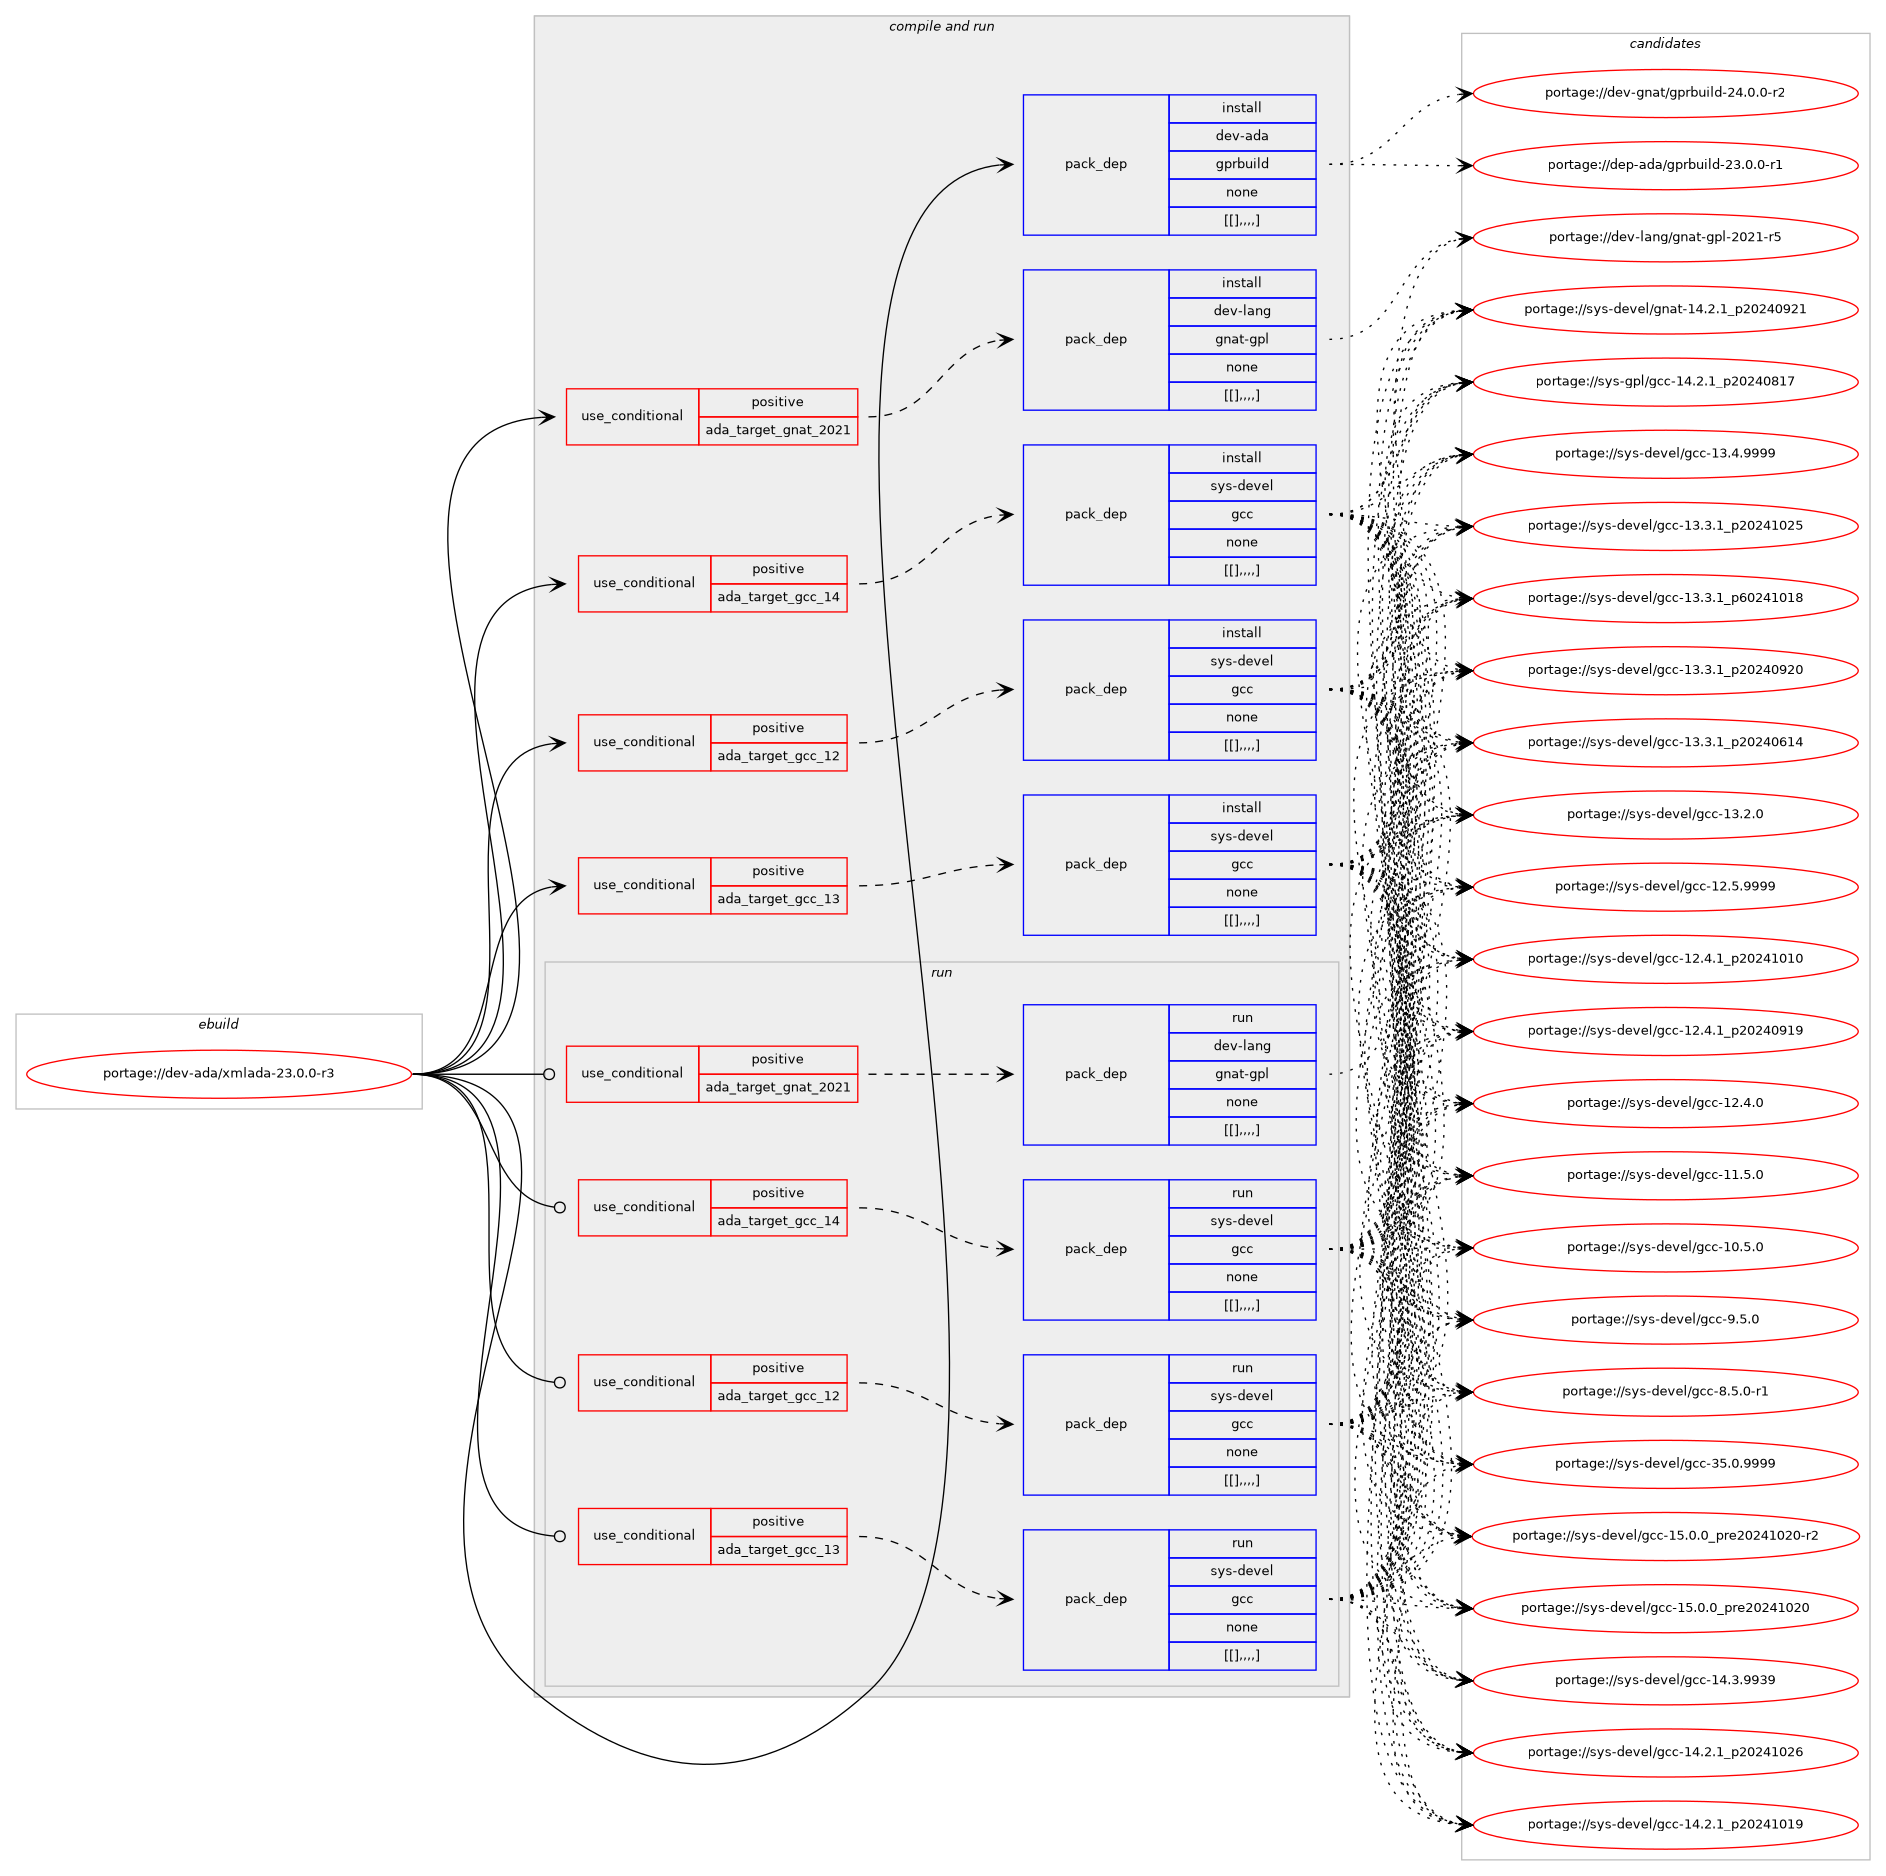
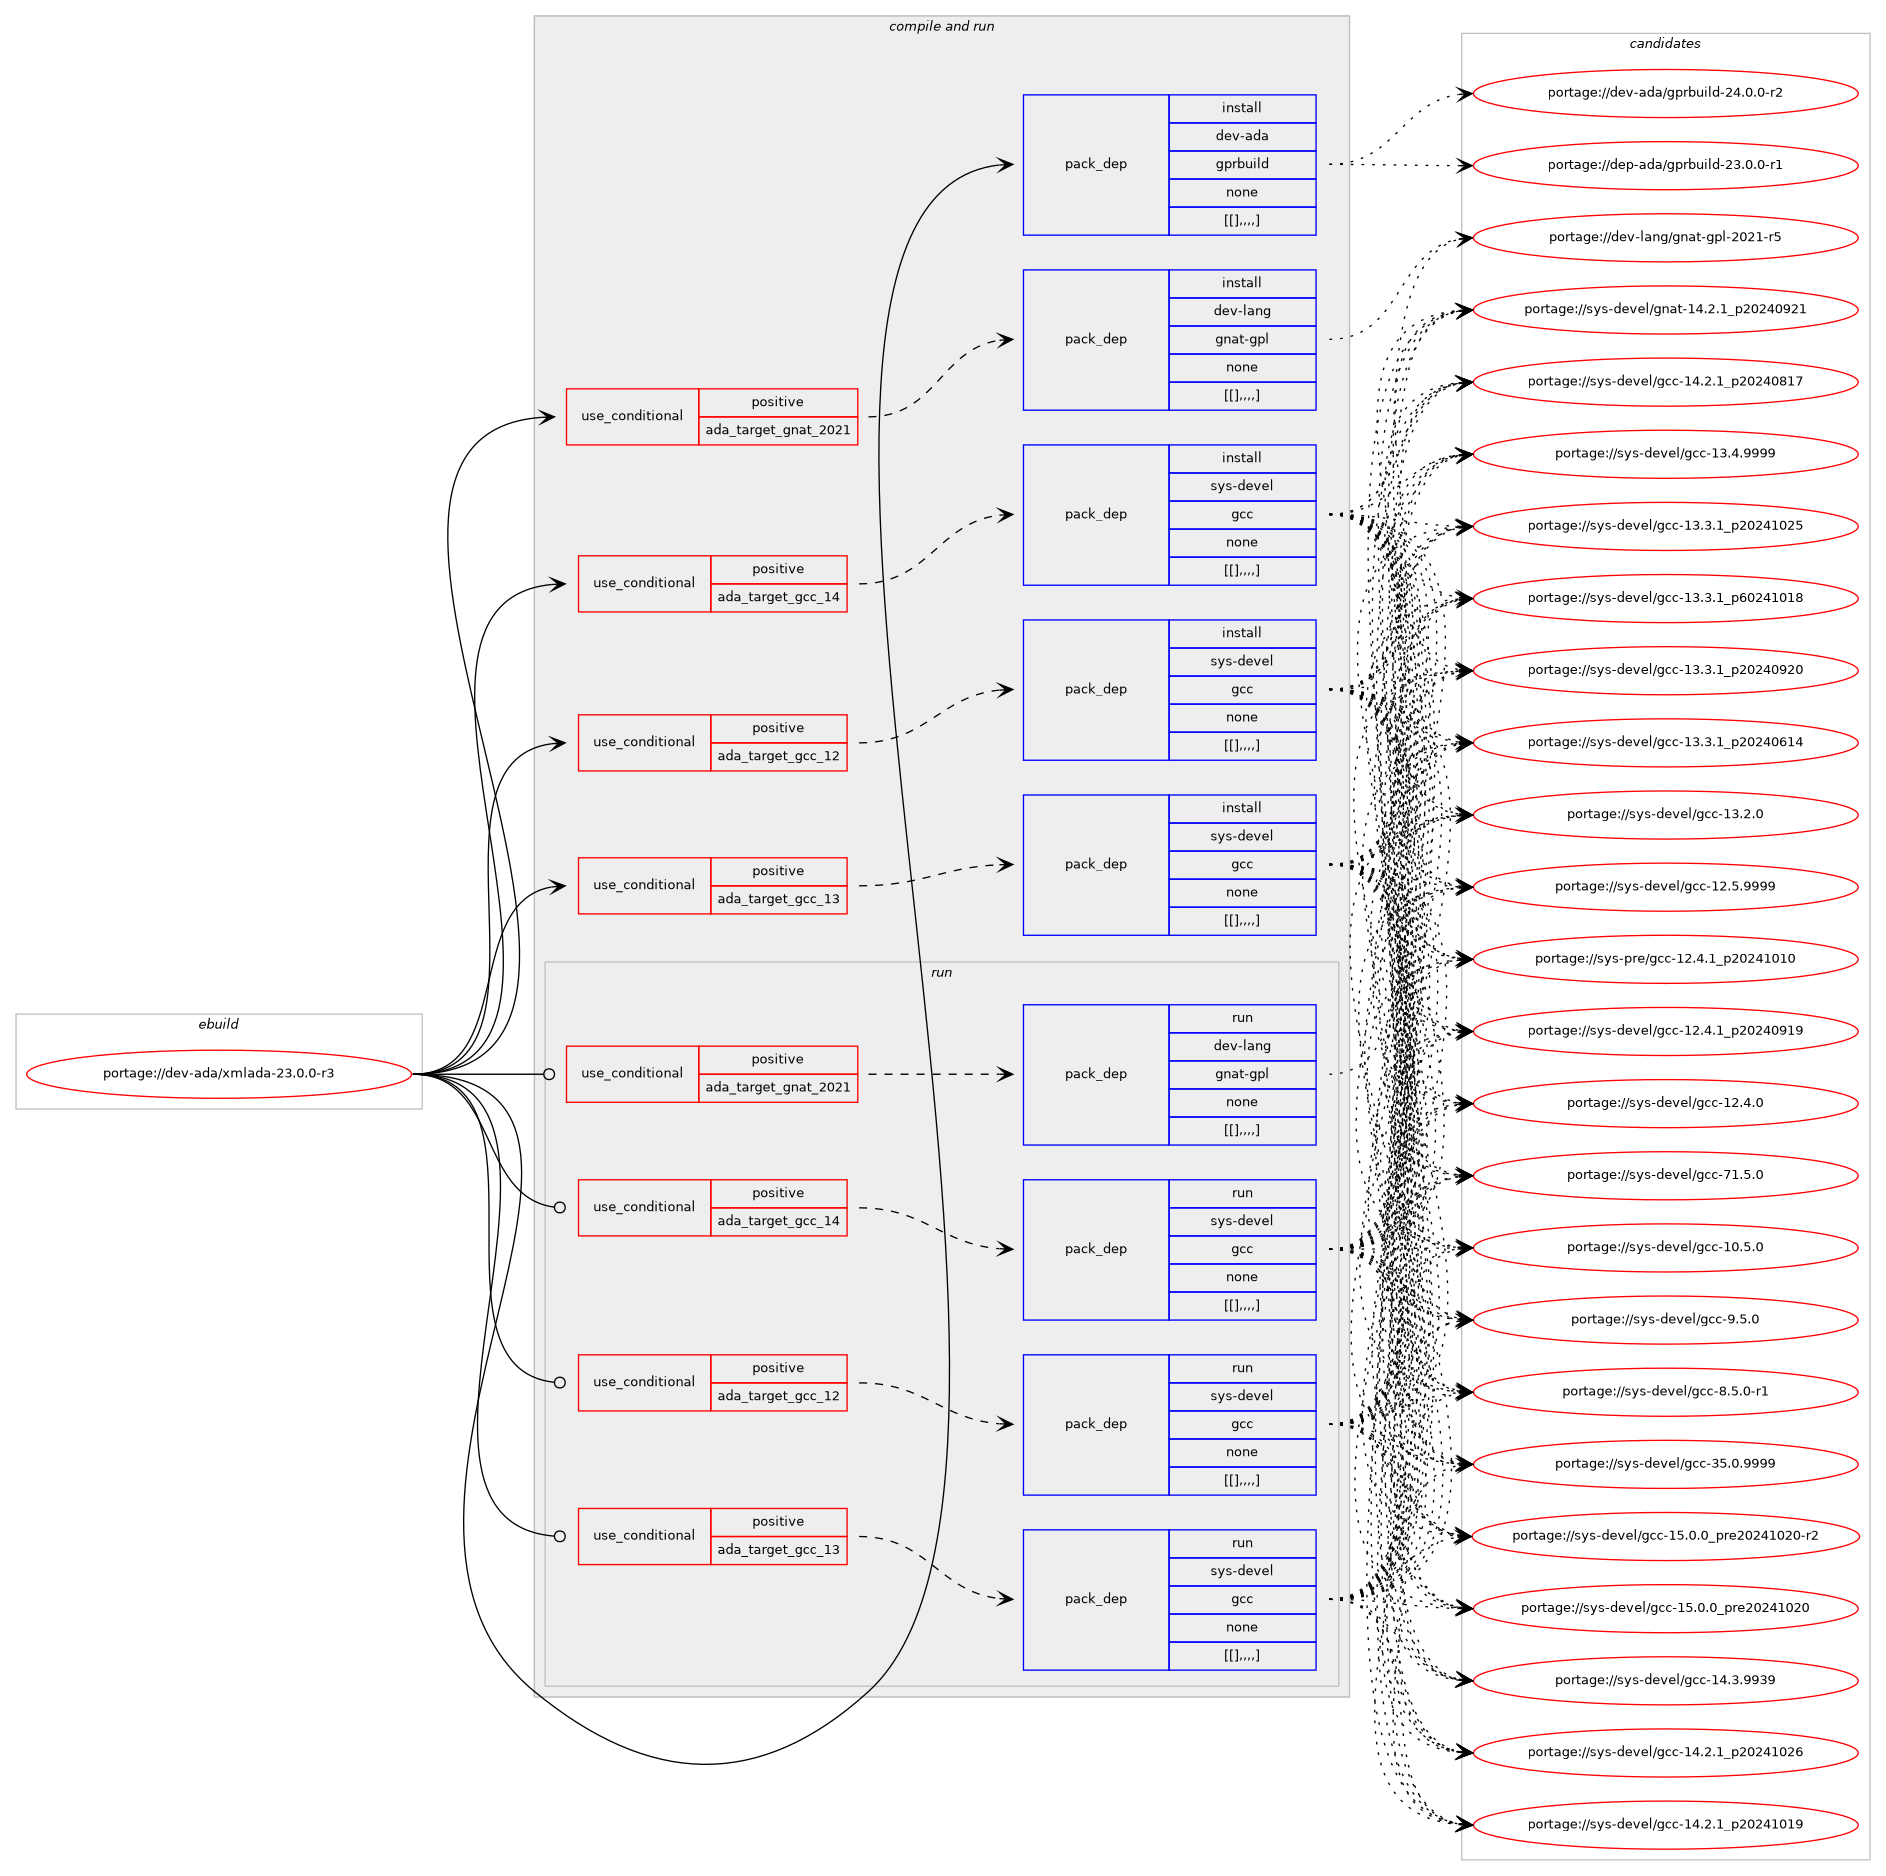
node "portage://dev-gnat/gprbuild-24.0.0-r2": label "portage://dev-gnat/gprbuild-24.0.0-r2" -> "portage://dev-ada/gprbuild-24.0.0-r2"
node "portage://sys-gpl/gcc-14.2.1_p20240817": label "portage://sys-gpl/gcc-14.2.1_p20240817" -> "portage://sys-devel/gcc-14.2.1_p20240817"
node "portage://sys-devel/gcc-12.4.1_p20241010": label "portage://sys-devel/gcc-12.4.1_p20241010" -> "portage://sys-pre/gcc-12.4.1_p20241010"
node "portage://sys-devel/gcc-11.5.0": label "portage://sys-devel/gcc-11.5.0" -> "portage://sys-devel/gcc-71.5.0"
